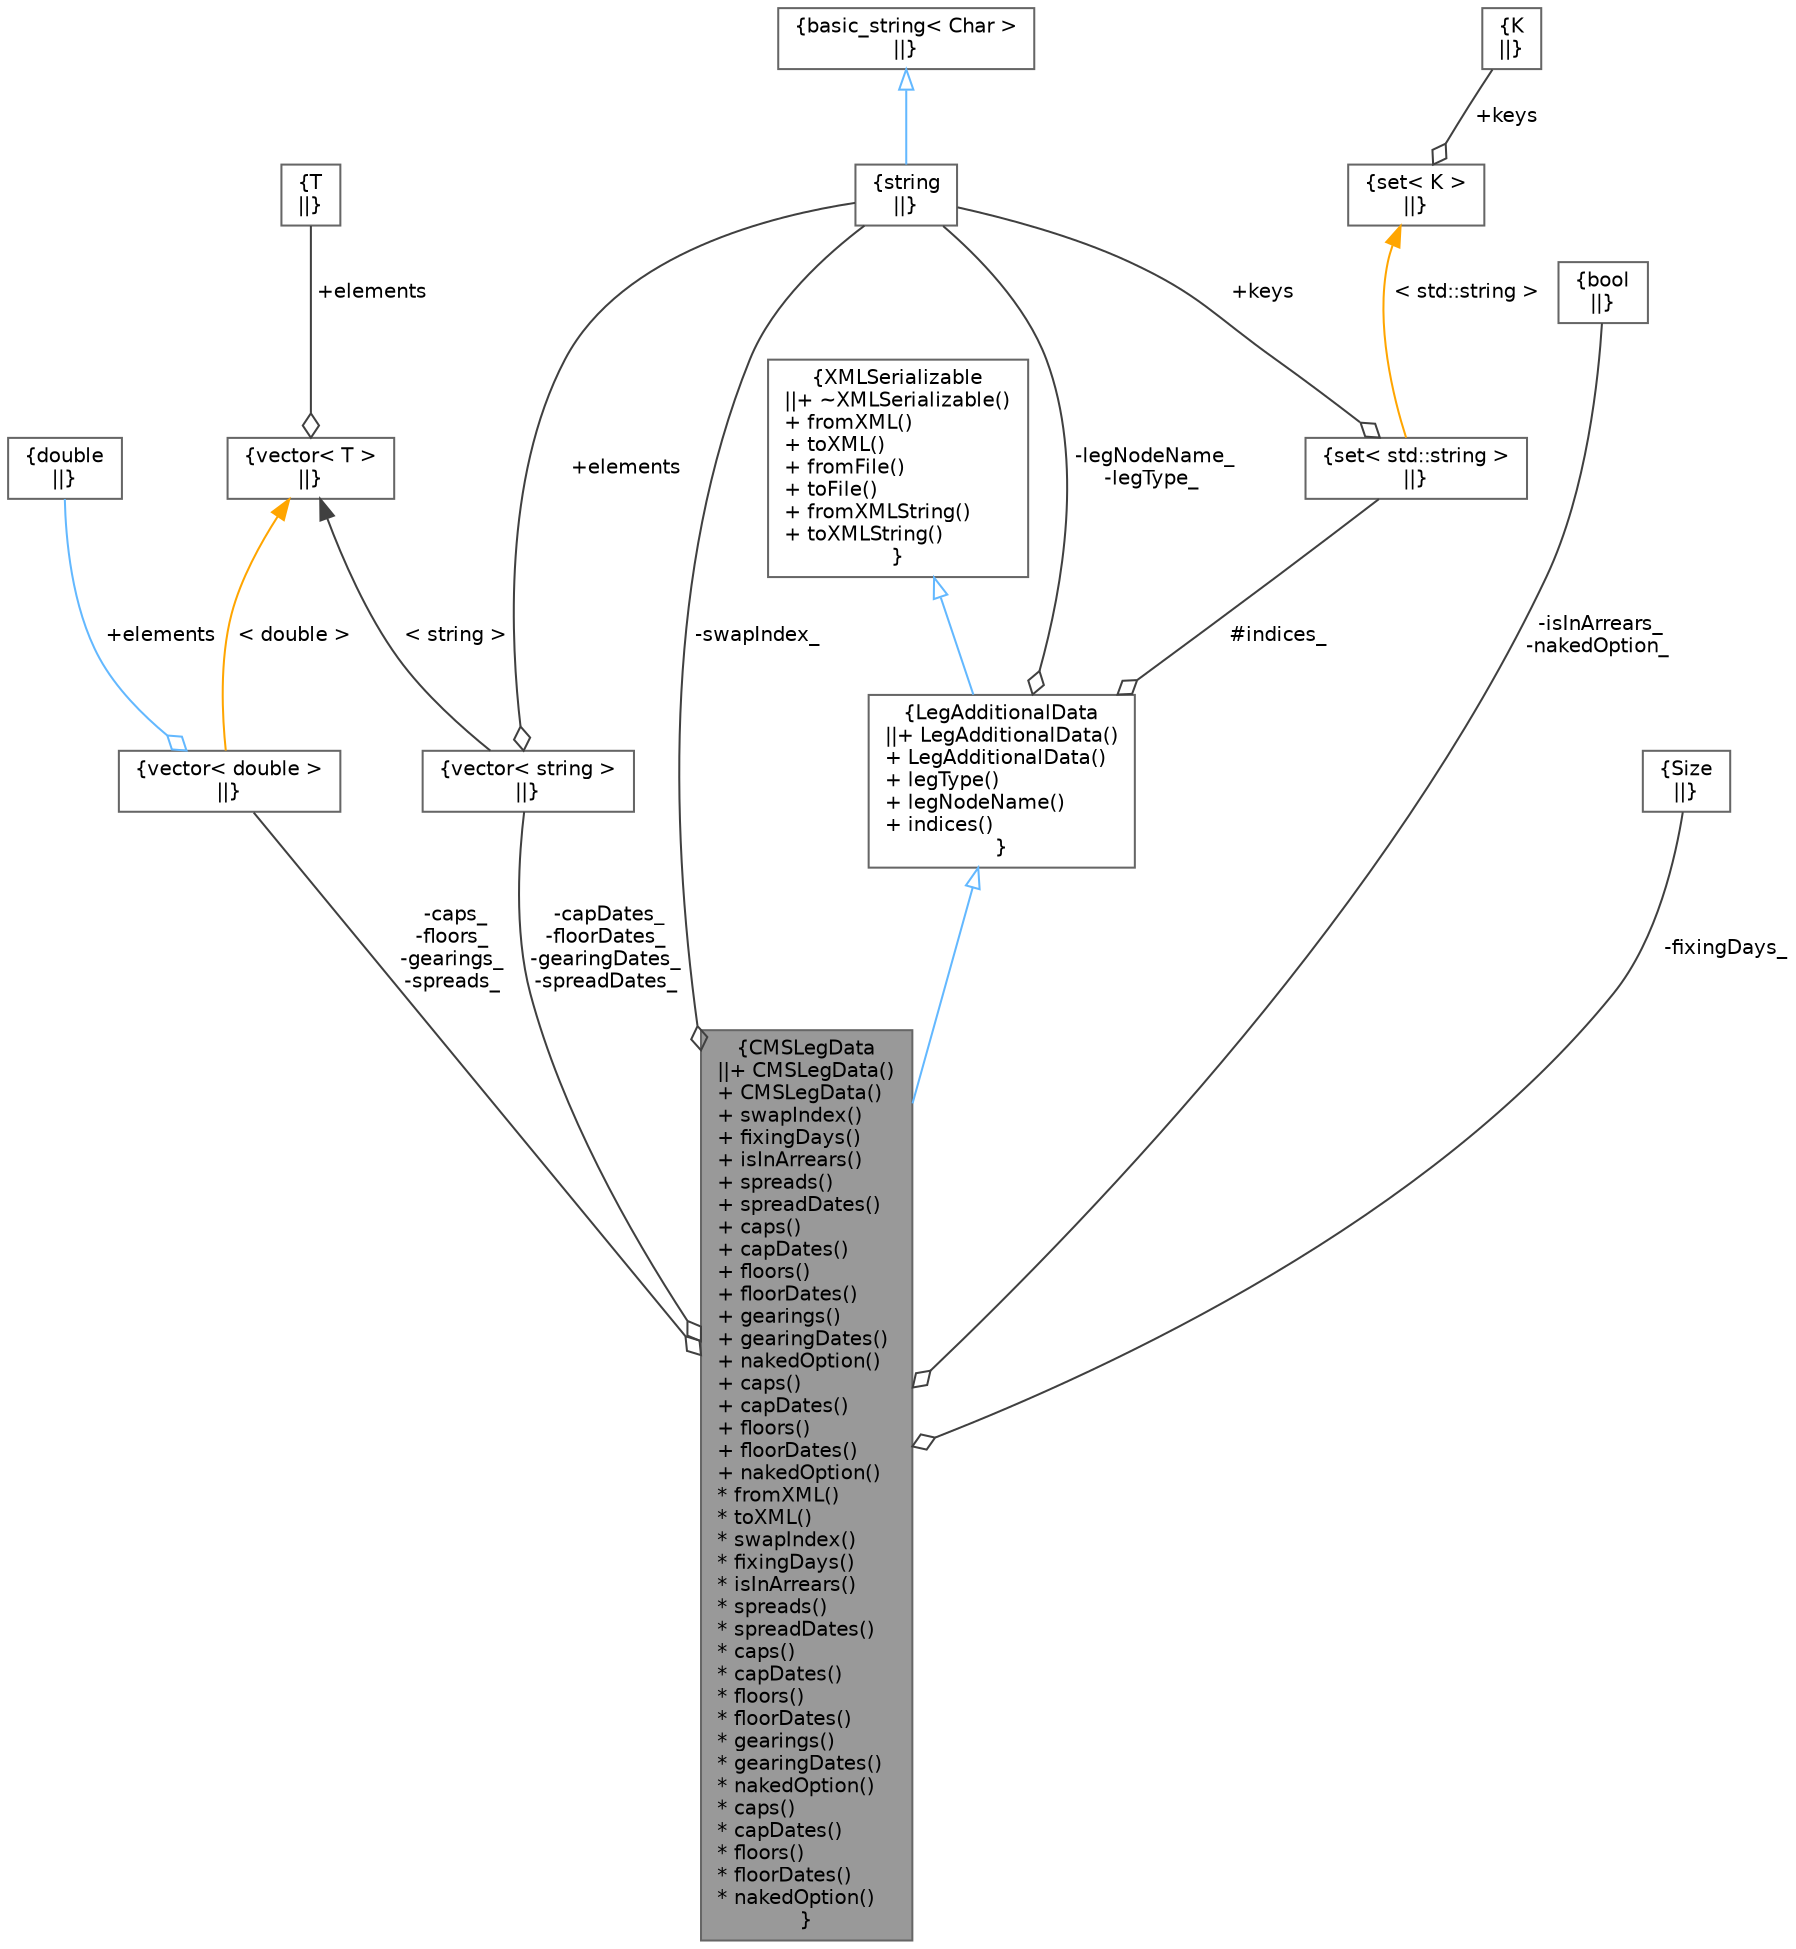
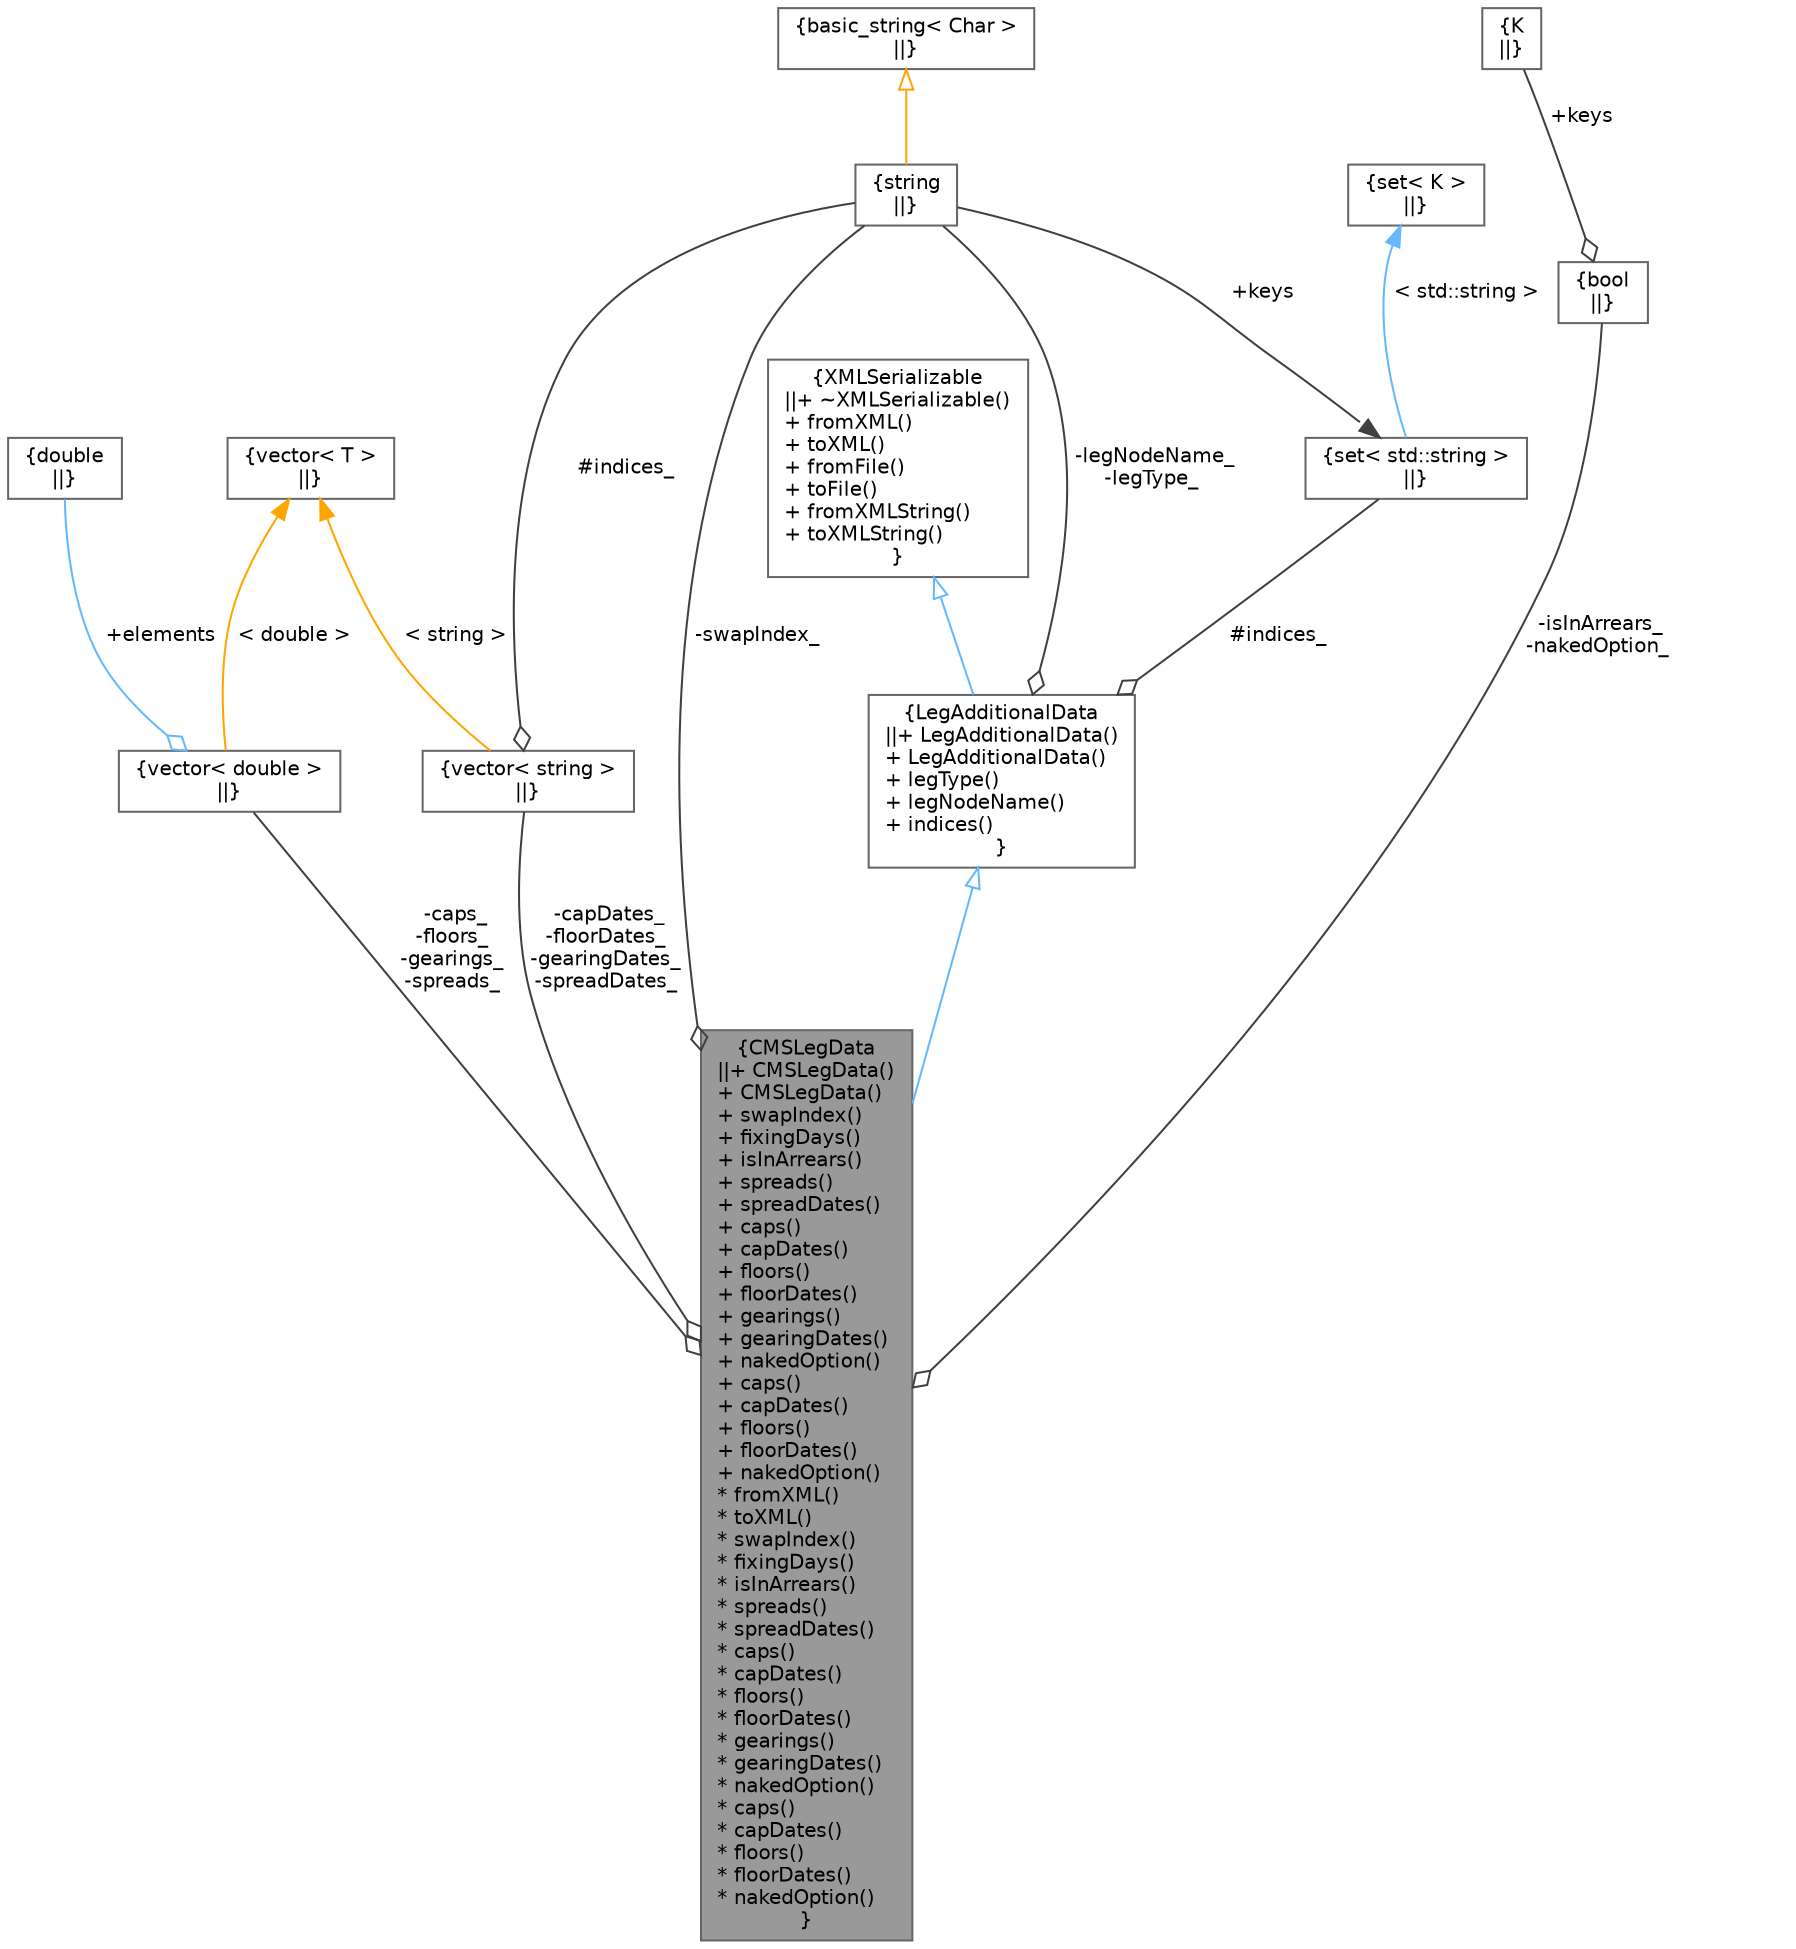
edge "{K ||}" -> "{set< K > ||}": now "{K ||}" -> "{bool ||}"
edge "{string ||}" -> "{basic_string< Char > ||}": color steelblue1 -> orange
node "{T ||}": removed
edge "{string ||}" -> "{set< std::string > ||}": arrowhead odiamond -> normal
edge "{set< std::string > ||}" -> "{set< K > ||}": color orange -> steelblue1
edge "{string ||}" -> "{vector< string > ||}": label " +elements" -> " #indices_"
edge "{vector< string > ||}" -> "{vector< T > ||}": color grey25 -> orange
node "{Size ||}": removed
